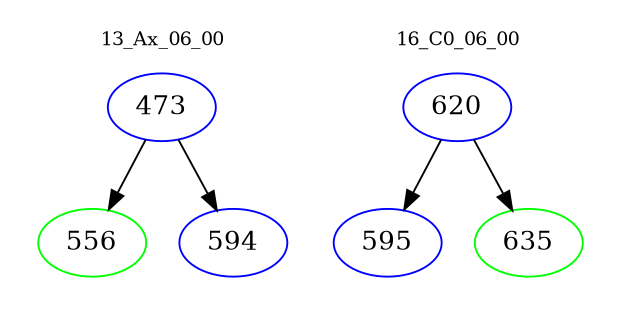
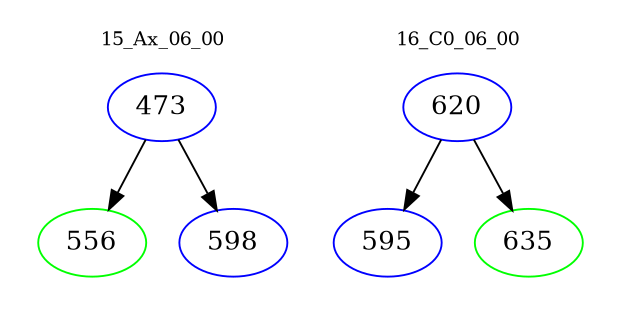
cluster "13_Ax_06_00": label "13_Ax_06_00" -> "15_Ax_06_00"
node "594": label "594" -> "598"
